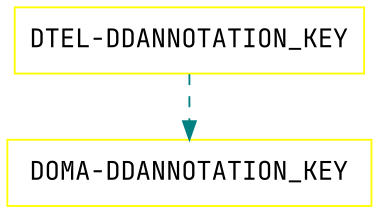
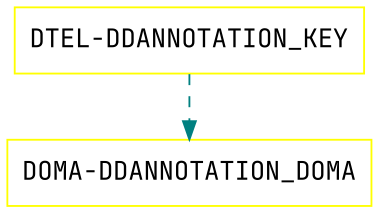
node "DOMA-DDANNOTATION_KEY": label "DOMA-DDANNOTATION_KEY" -> "DOMA-DDANNOTATION_DOMA"
